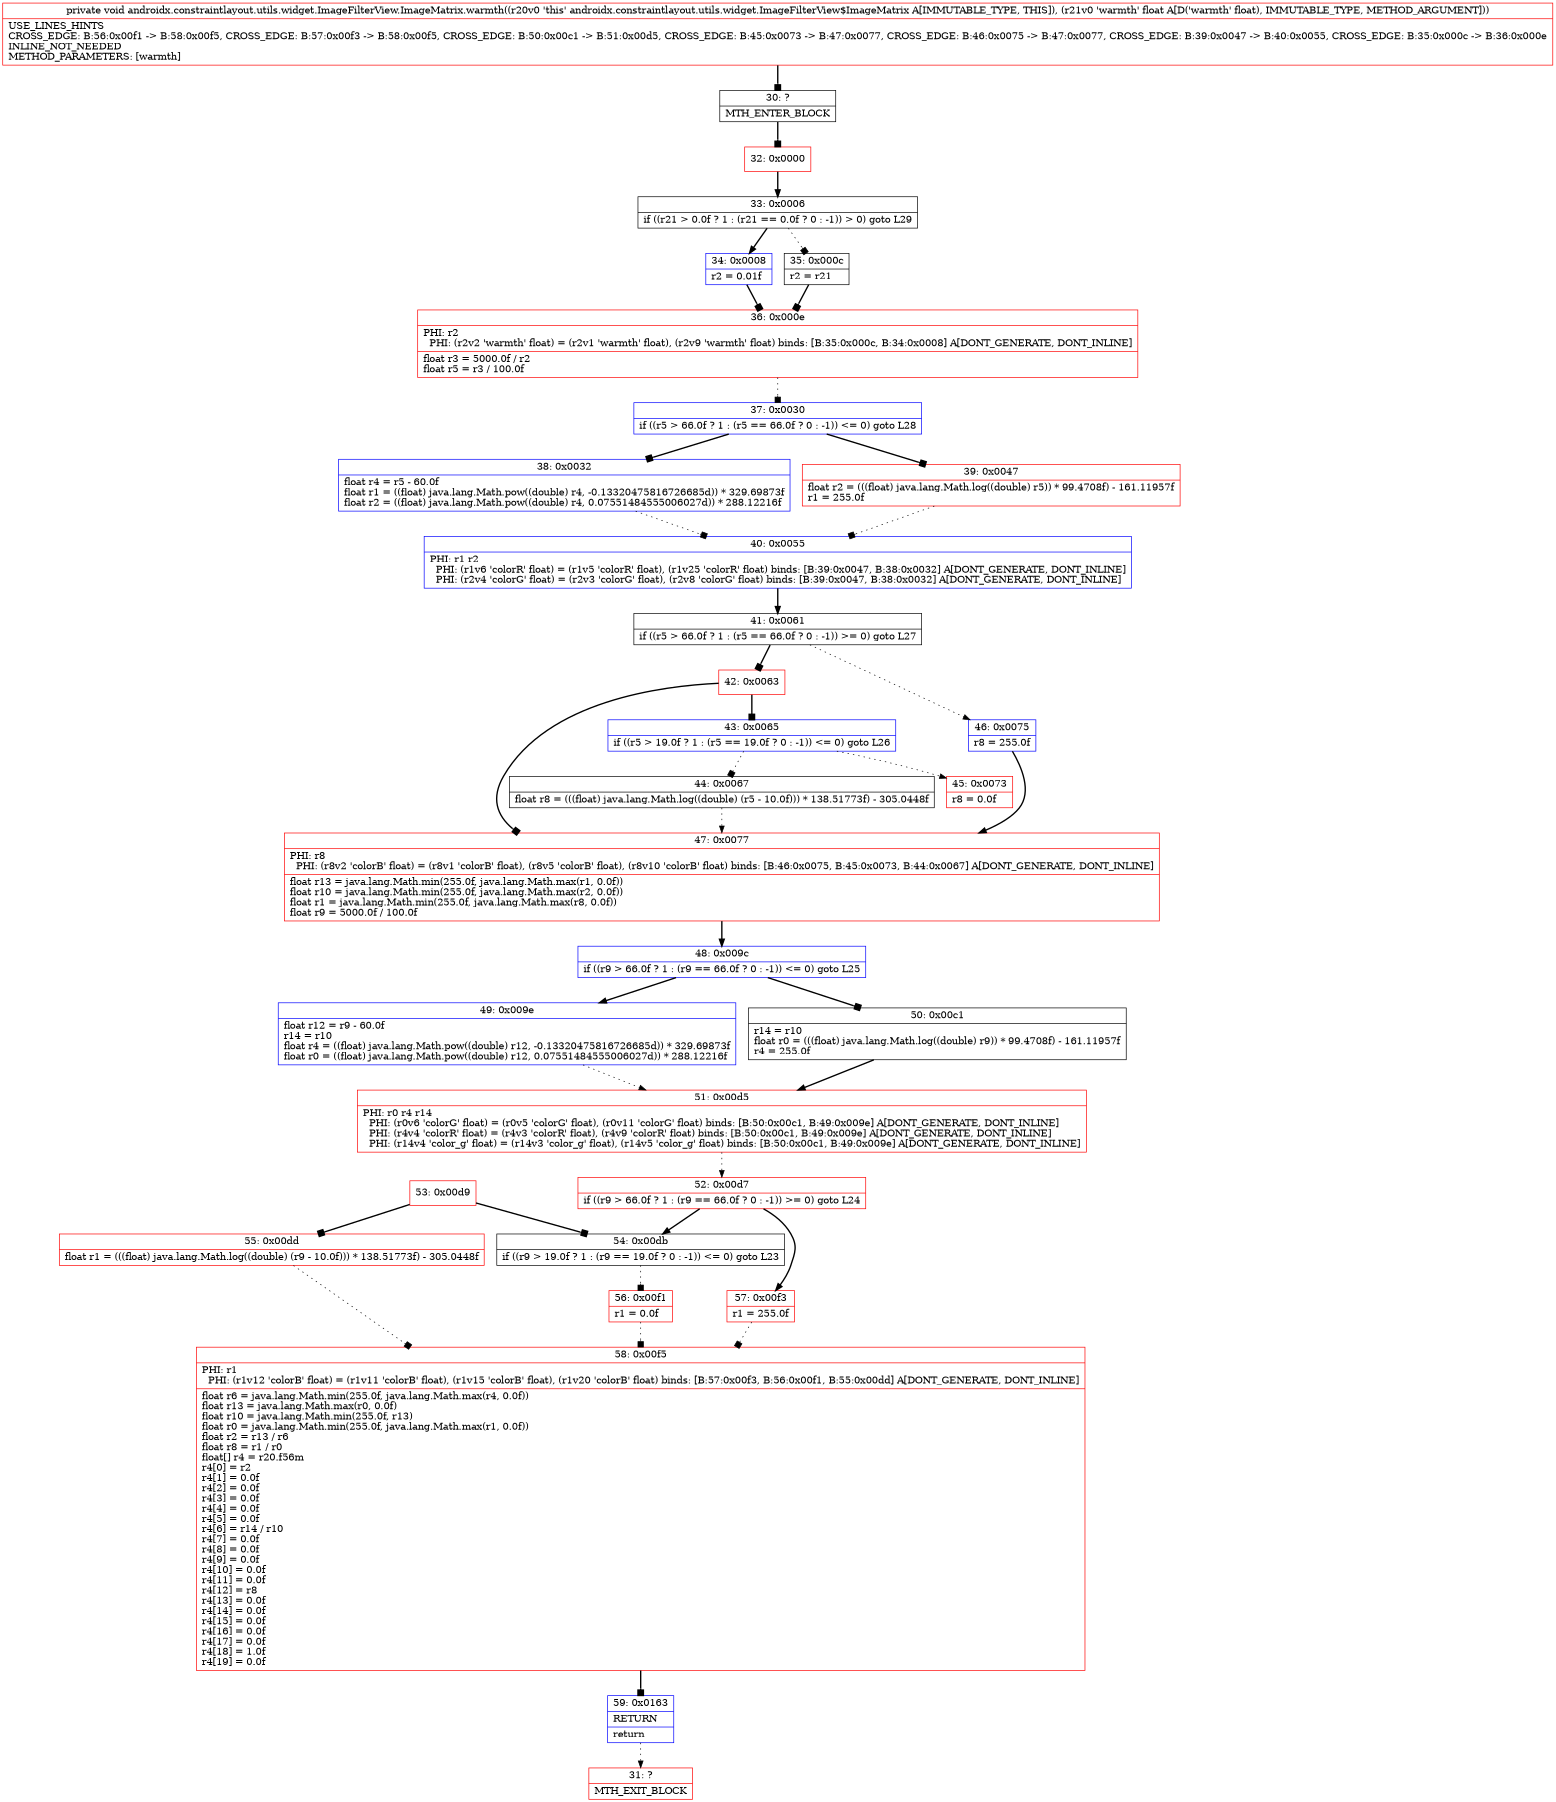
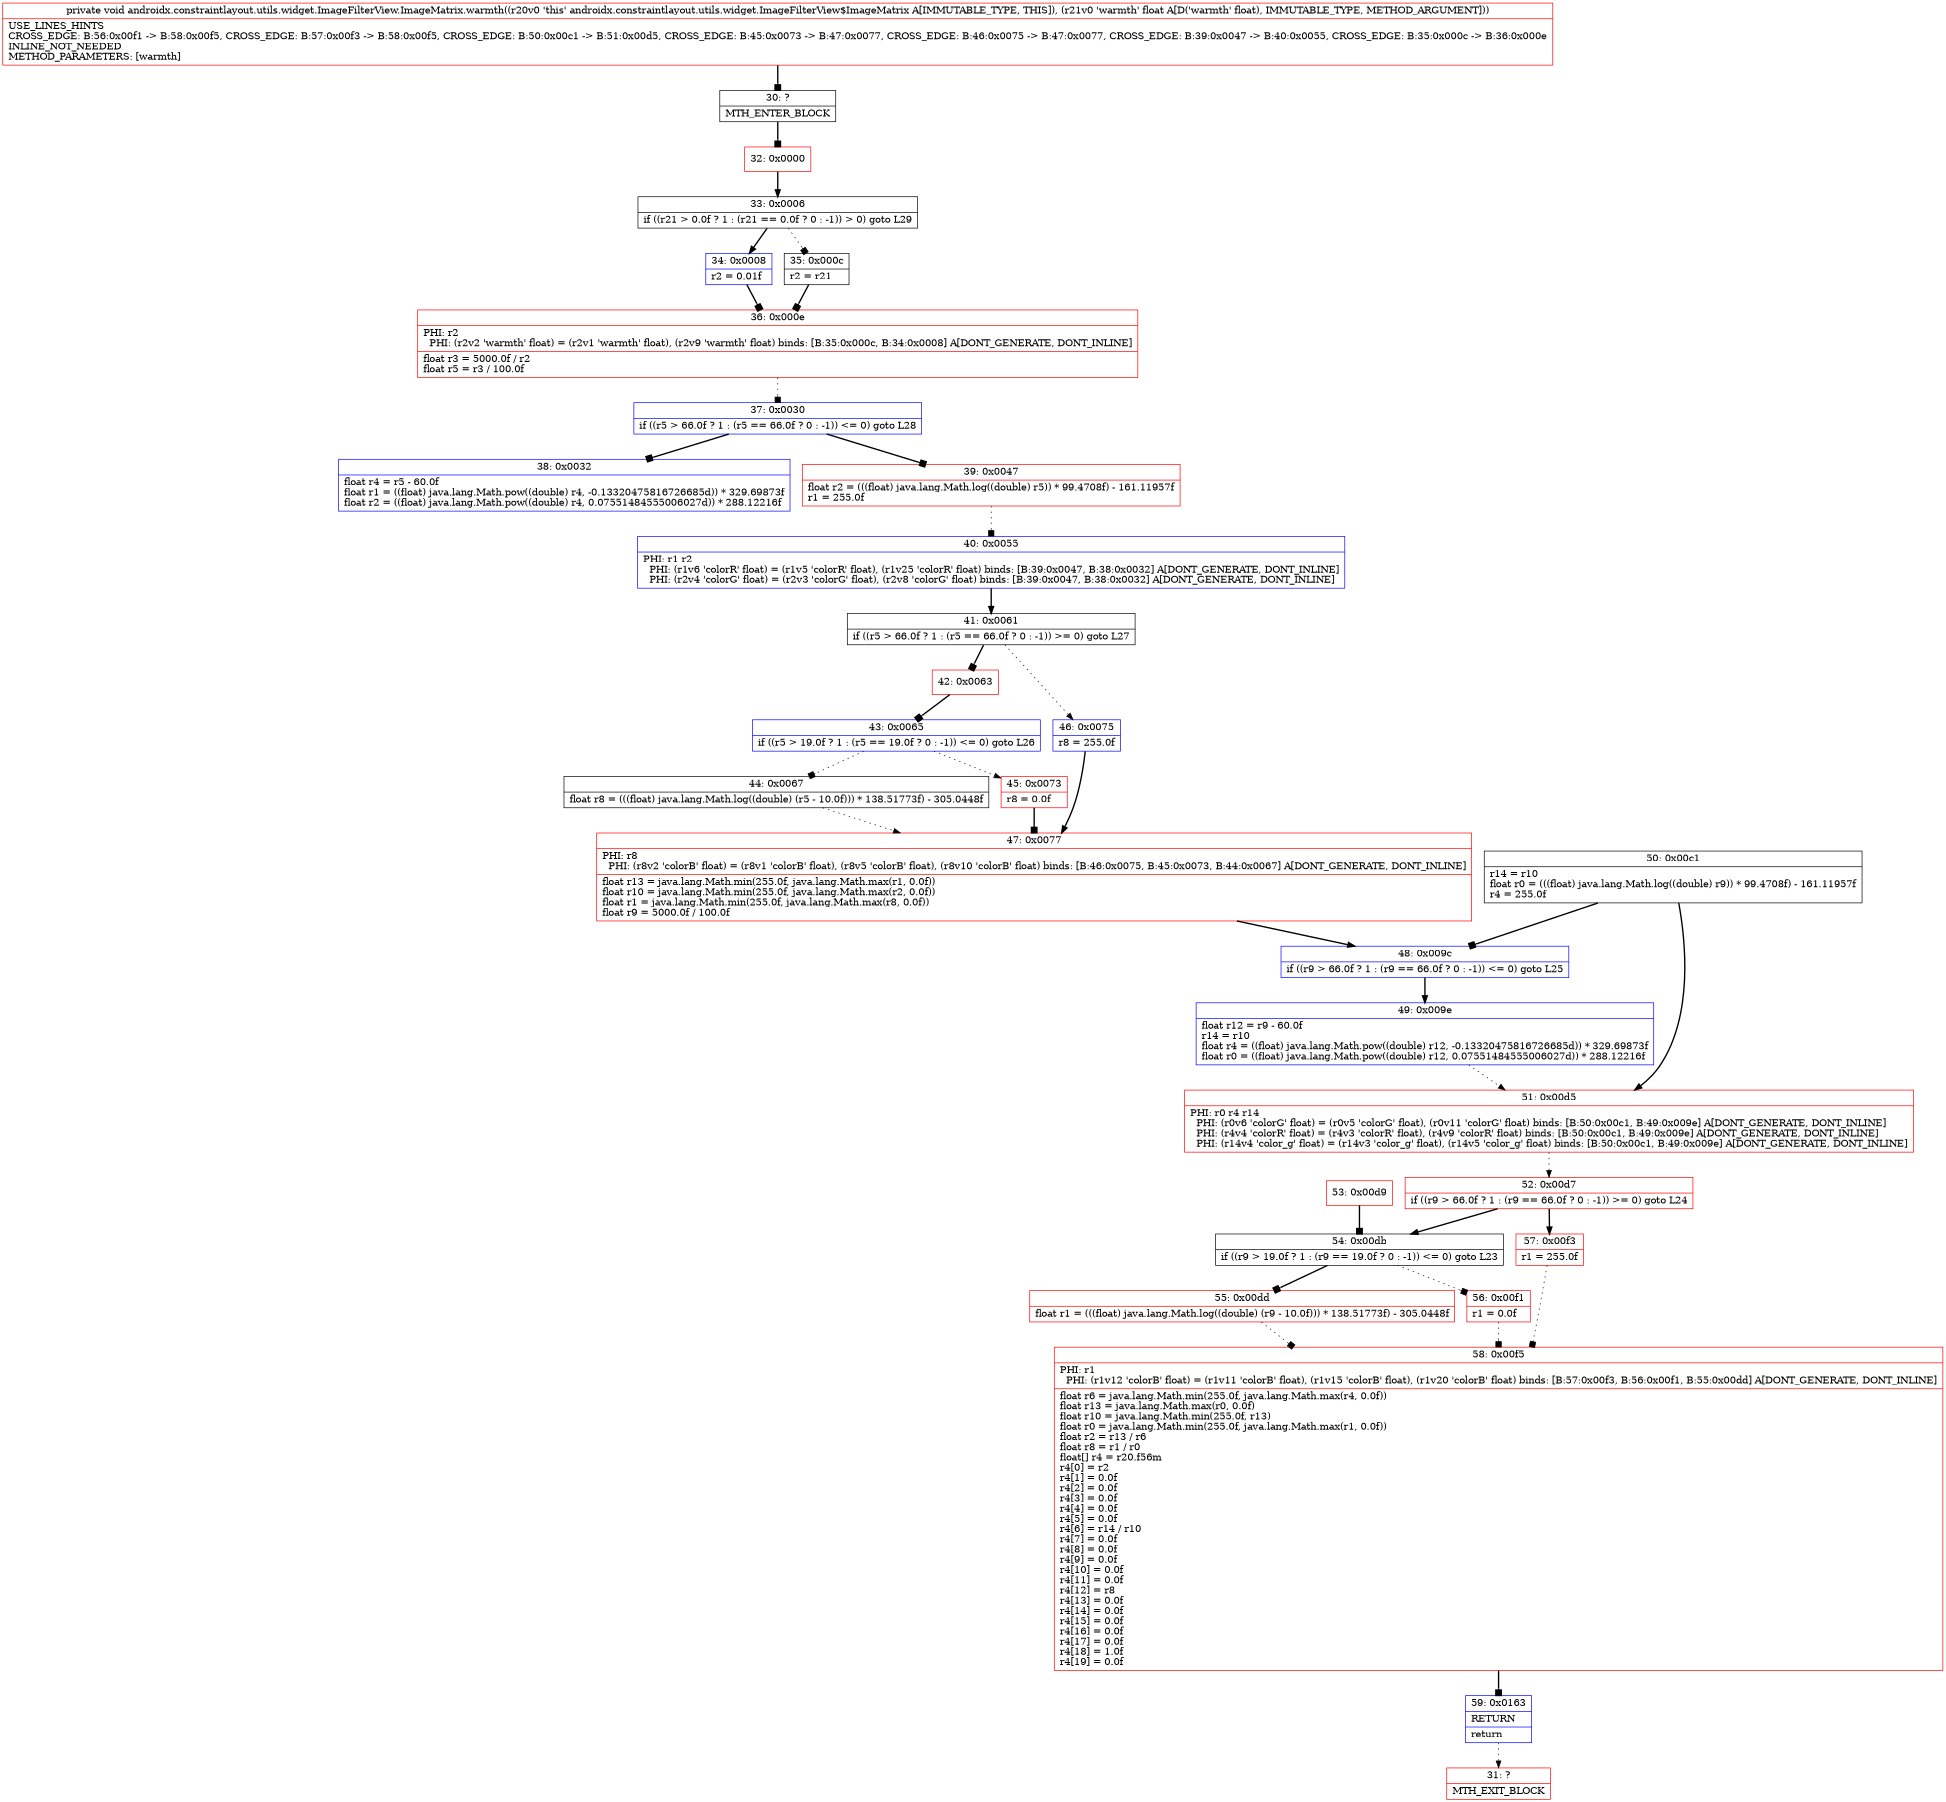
edge "38: 0x0032" -> "40: 0x0055": removed
edge "42: 0x0063" -> "47: 0x0077": now "45: 0x0073" -> "47: 0x0077"
edge "48: 0x009c" -> "50: 0x00c1": reversed
edge "53: 0x00d9" -> "55: 0x00dd": now "54: 0x00db" -> "55: 0x00dd"
